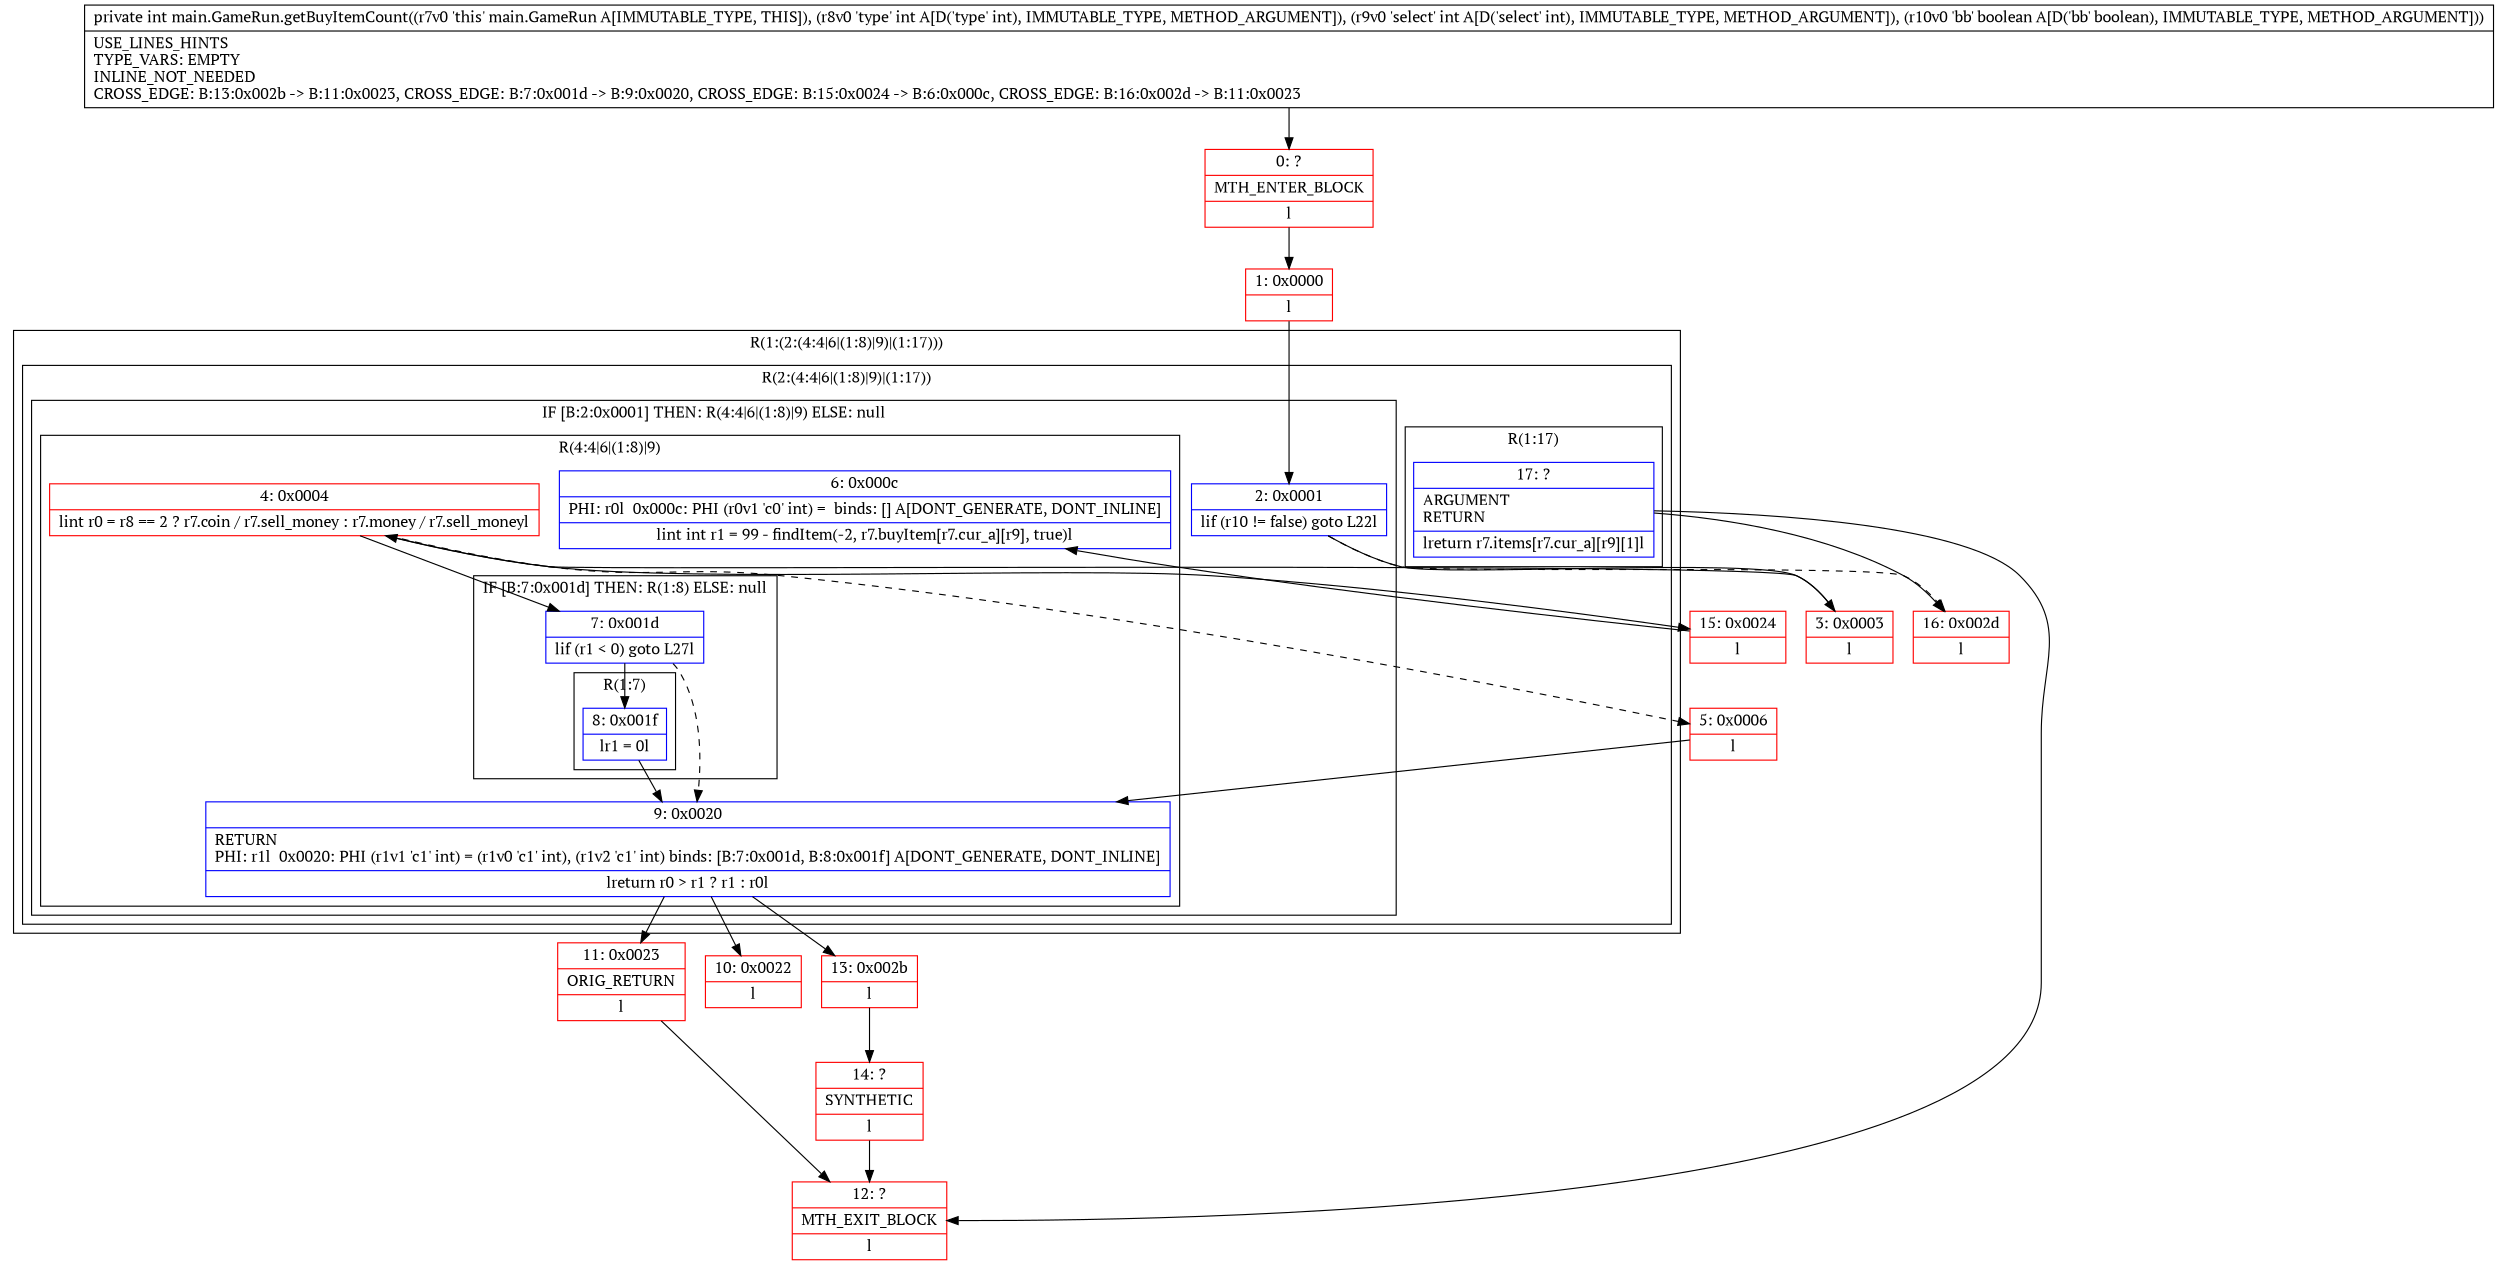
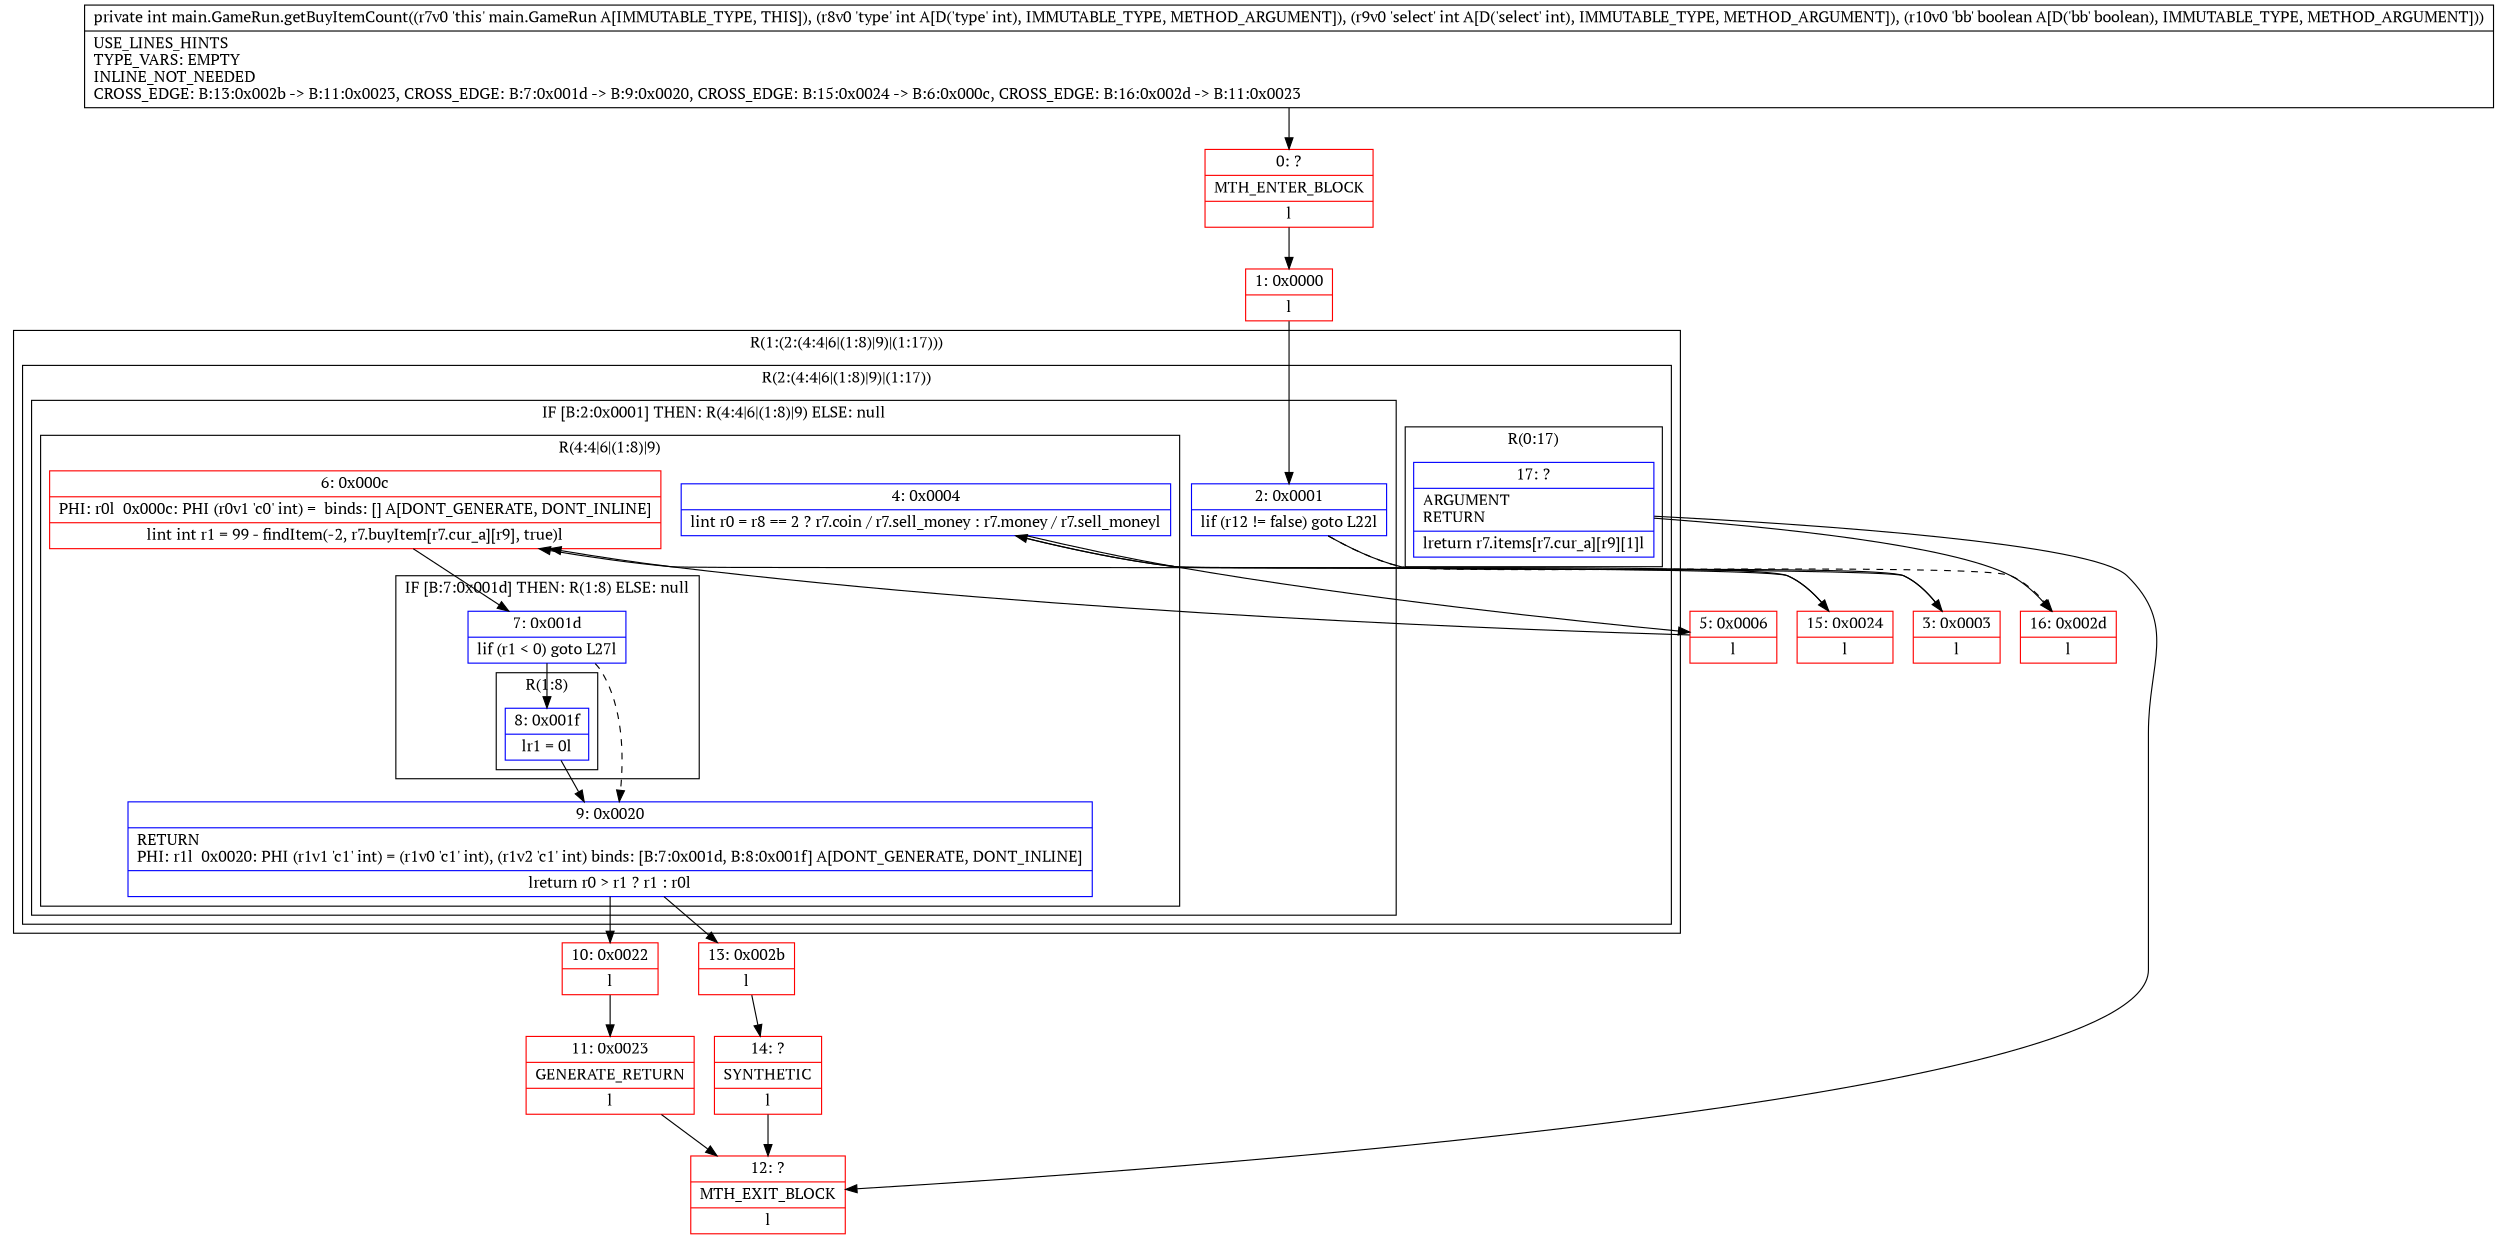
cluster "R(1:17)": label "R(1:17)" -> "R(0:17)"
node "4: 0x0004": color red -> blue
node "6: 0x000c": color blue -> red
node "2: 0x0001": text "lif (r10 != false) goto L22l" -> "lif (r12 != false) goto L22l"
edge "4: 0x0004" -> "7: 0x001d": now "6: 0x000c" -> "7: 0x001d"
edge "4: 0x0004" -> "5: 0x0006": style dashed -> solid
cluster "R(1:7)": label "R(1:7)" -> "R(1:8)"
edge "5: 0x0006" -> "9: 0x0020": now "5: 0x0006" -> "6: 0x000c"
edge "9: 0x0020" -> "11: 0x0023": now "10: 0x0022" -> "11: 0x0023"
node "11: 0x0023": text "ORIG_RETURN" -> "GENERATE_RETURN"
